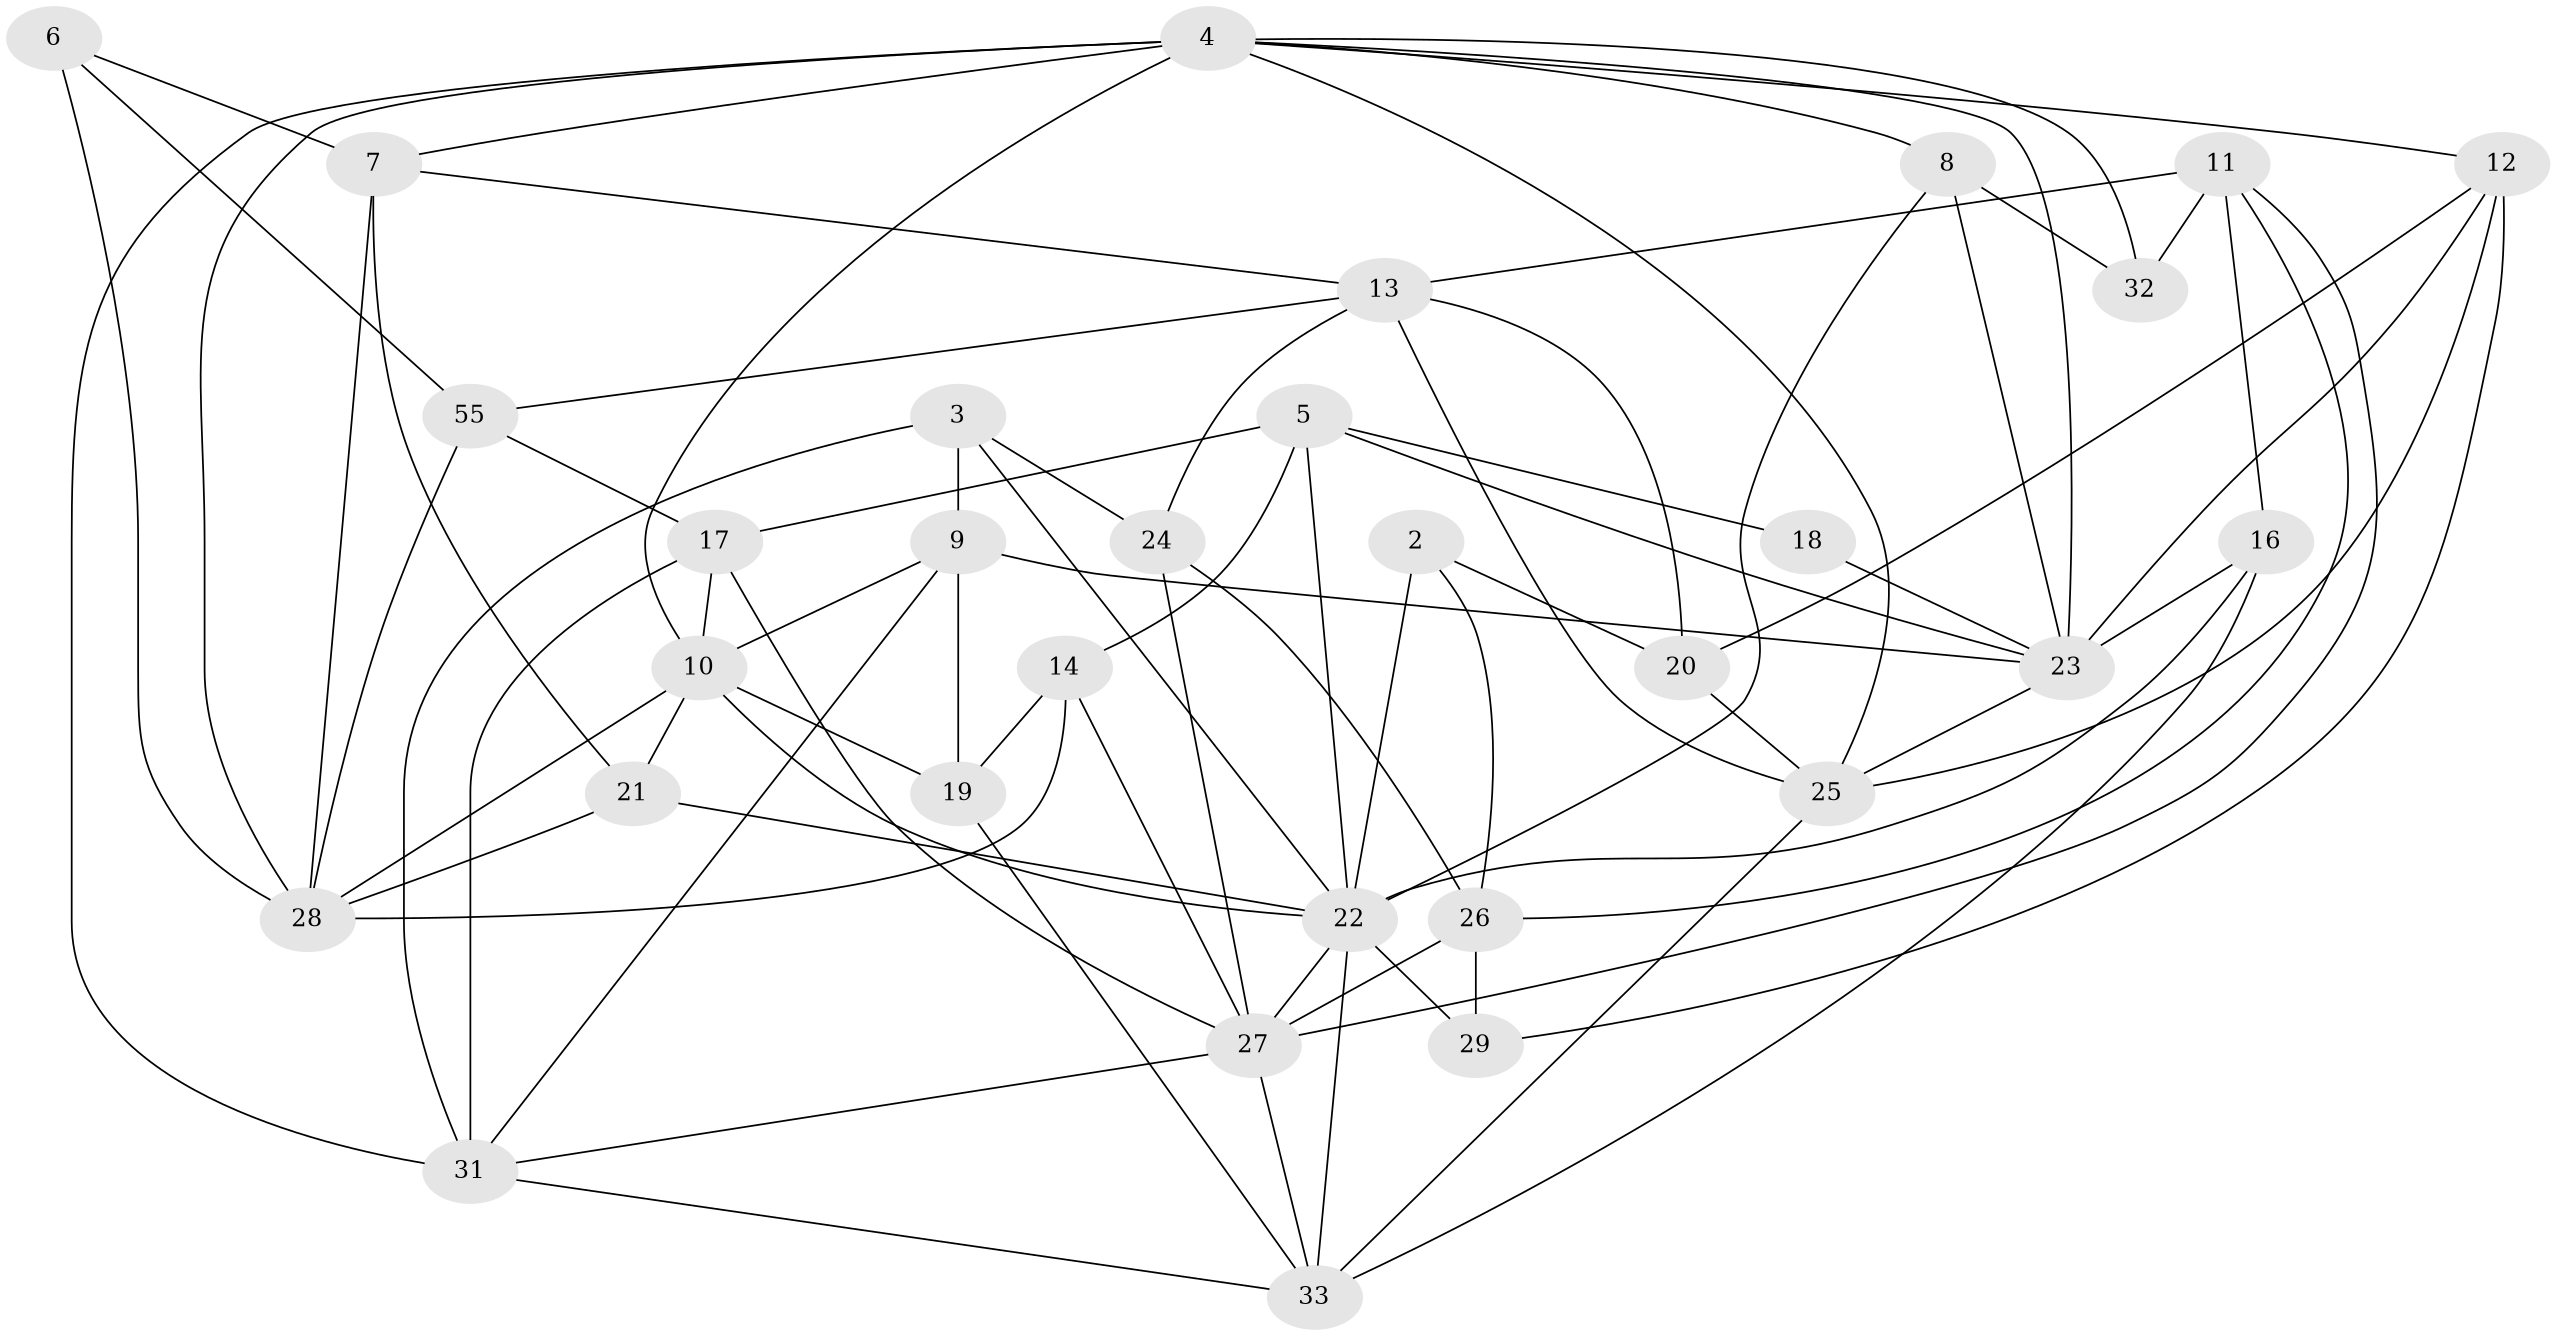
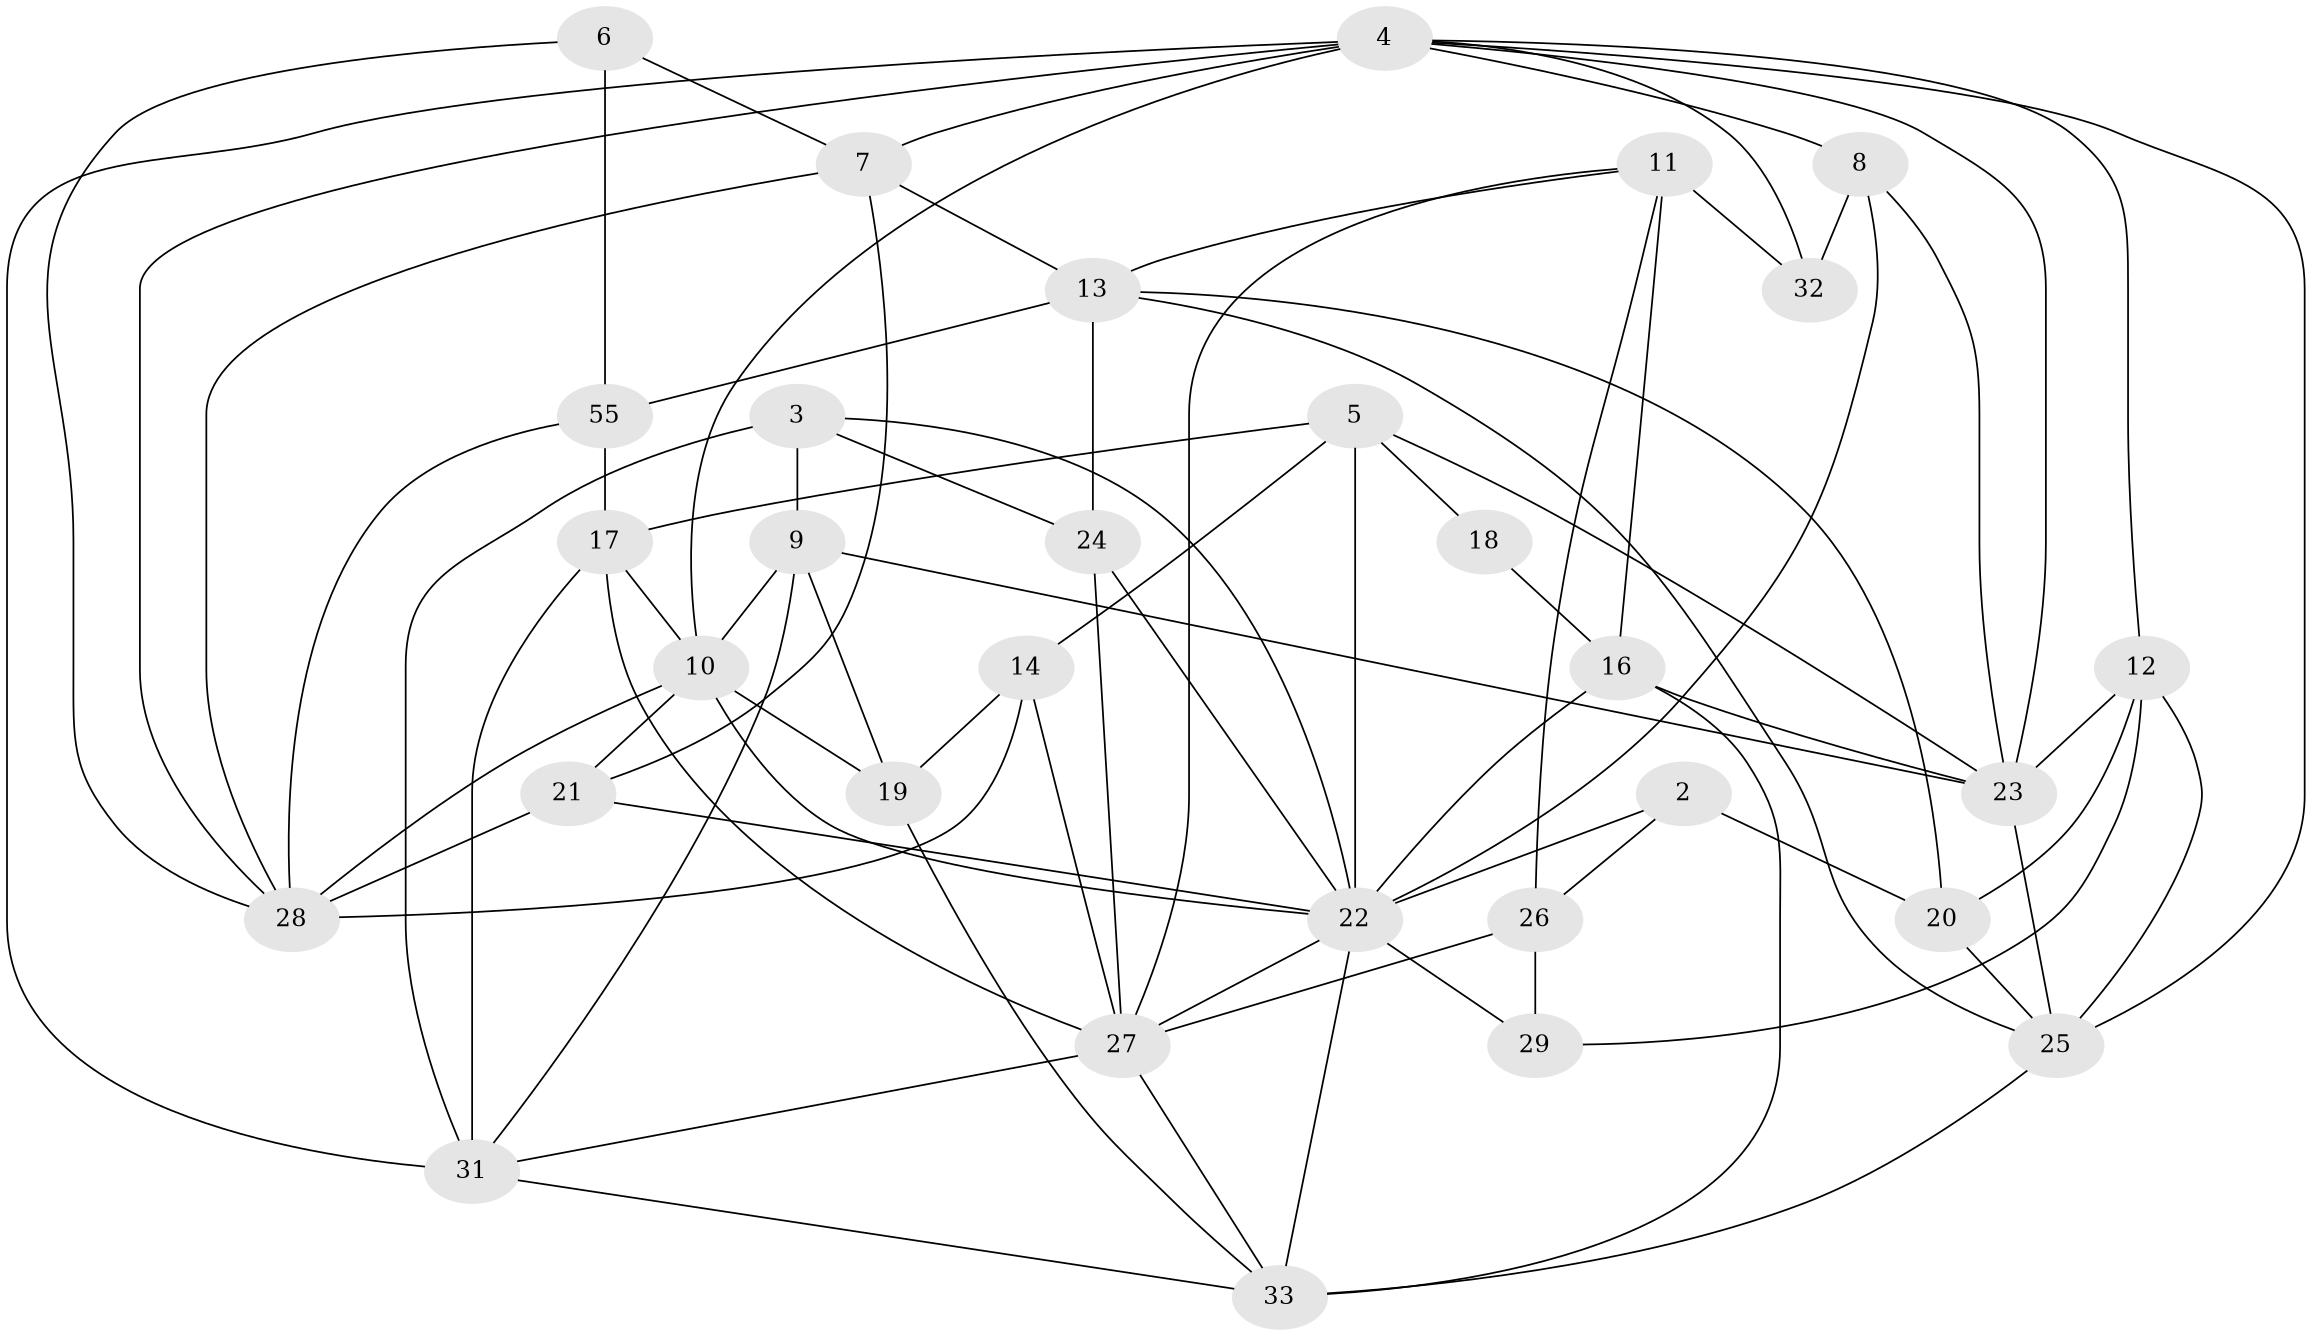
edge "18" -- "23": now "18" -- "16"
edge "24" -- "26": now "24" -- "22"
